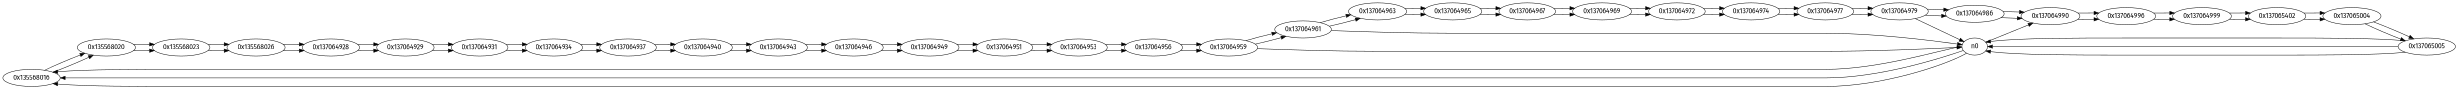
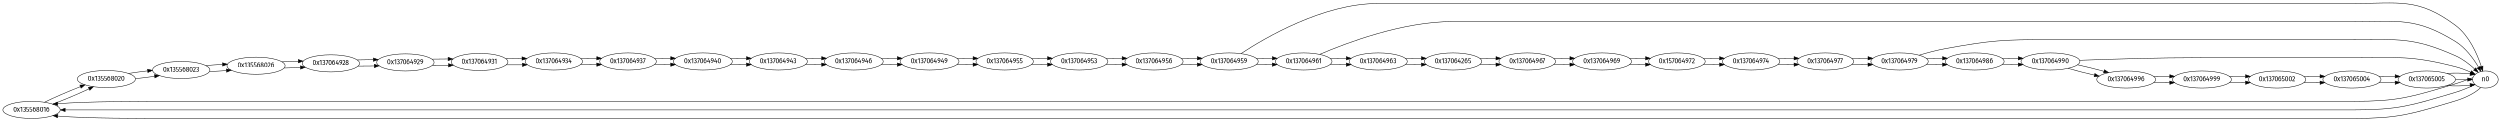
node "0x137064965": label "0x137064965" -> "0x137064265"
node "0x137064972": label "0x137064972" -> "0x157064972"
node "0x137065402": label "0x137065402" -> "0x137065002"
edge "n0" -> "0x137064990": reversed
node "0x137064951": label "0x137064951" -> "0x137064955"
